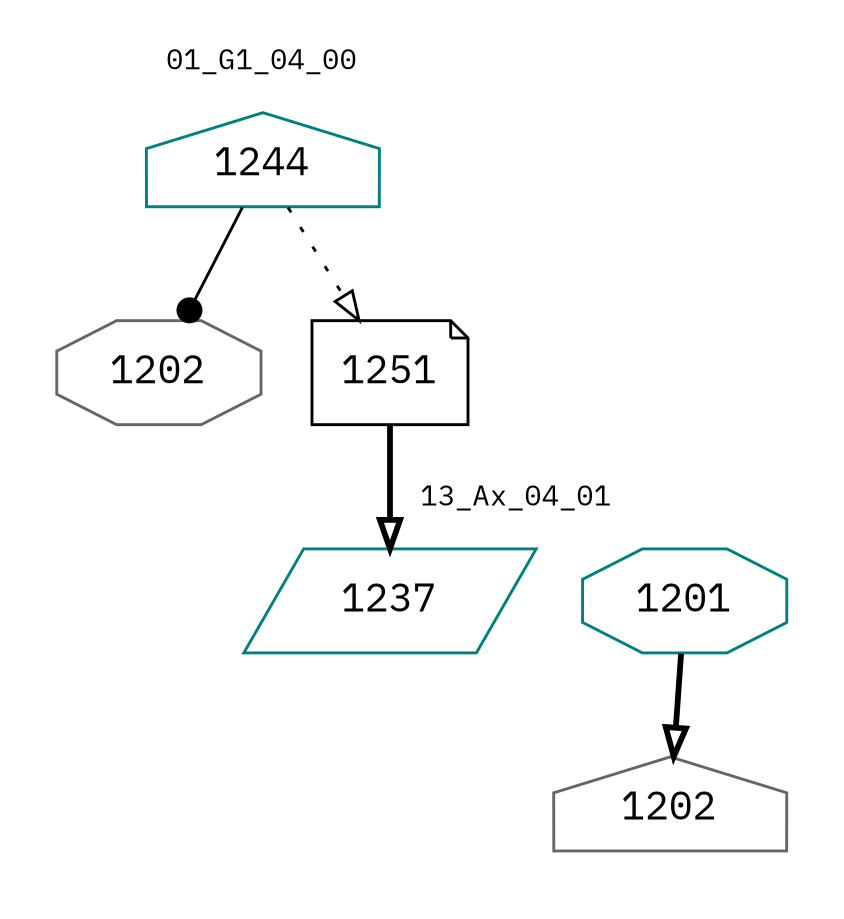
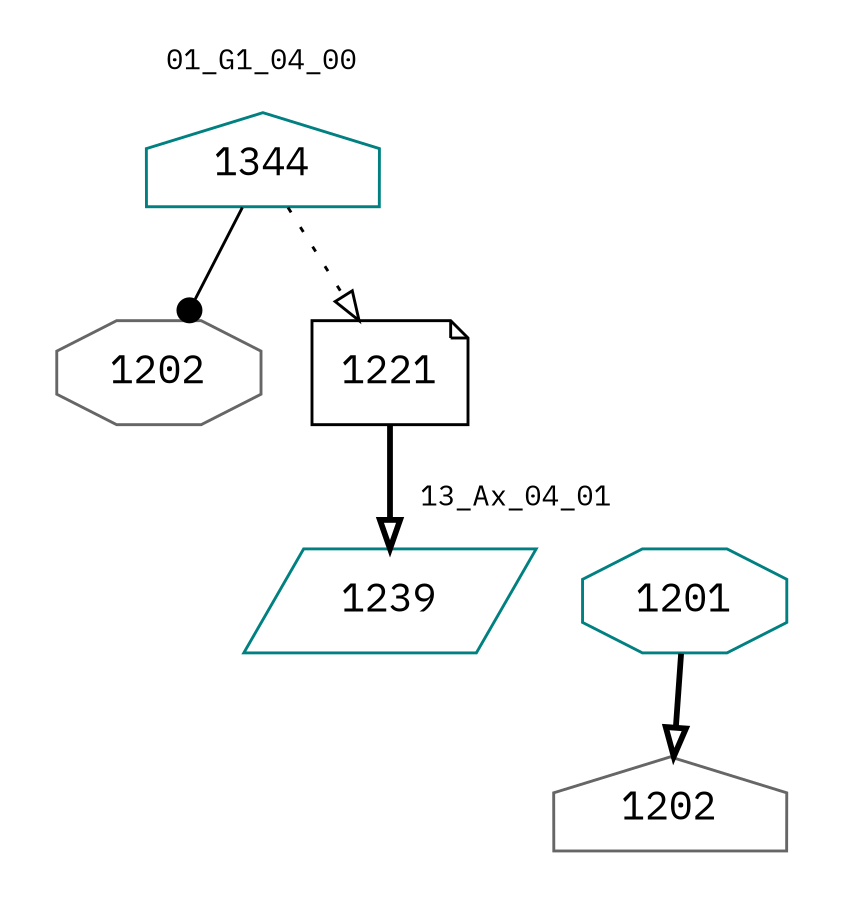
node "1244": label "1244" -> "1344"
node "1251": label "1251" -> "1221"
node "1237": label "1237" -> "1239"
